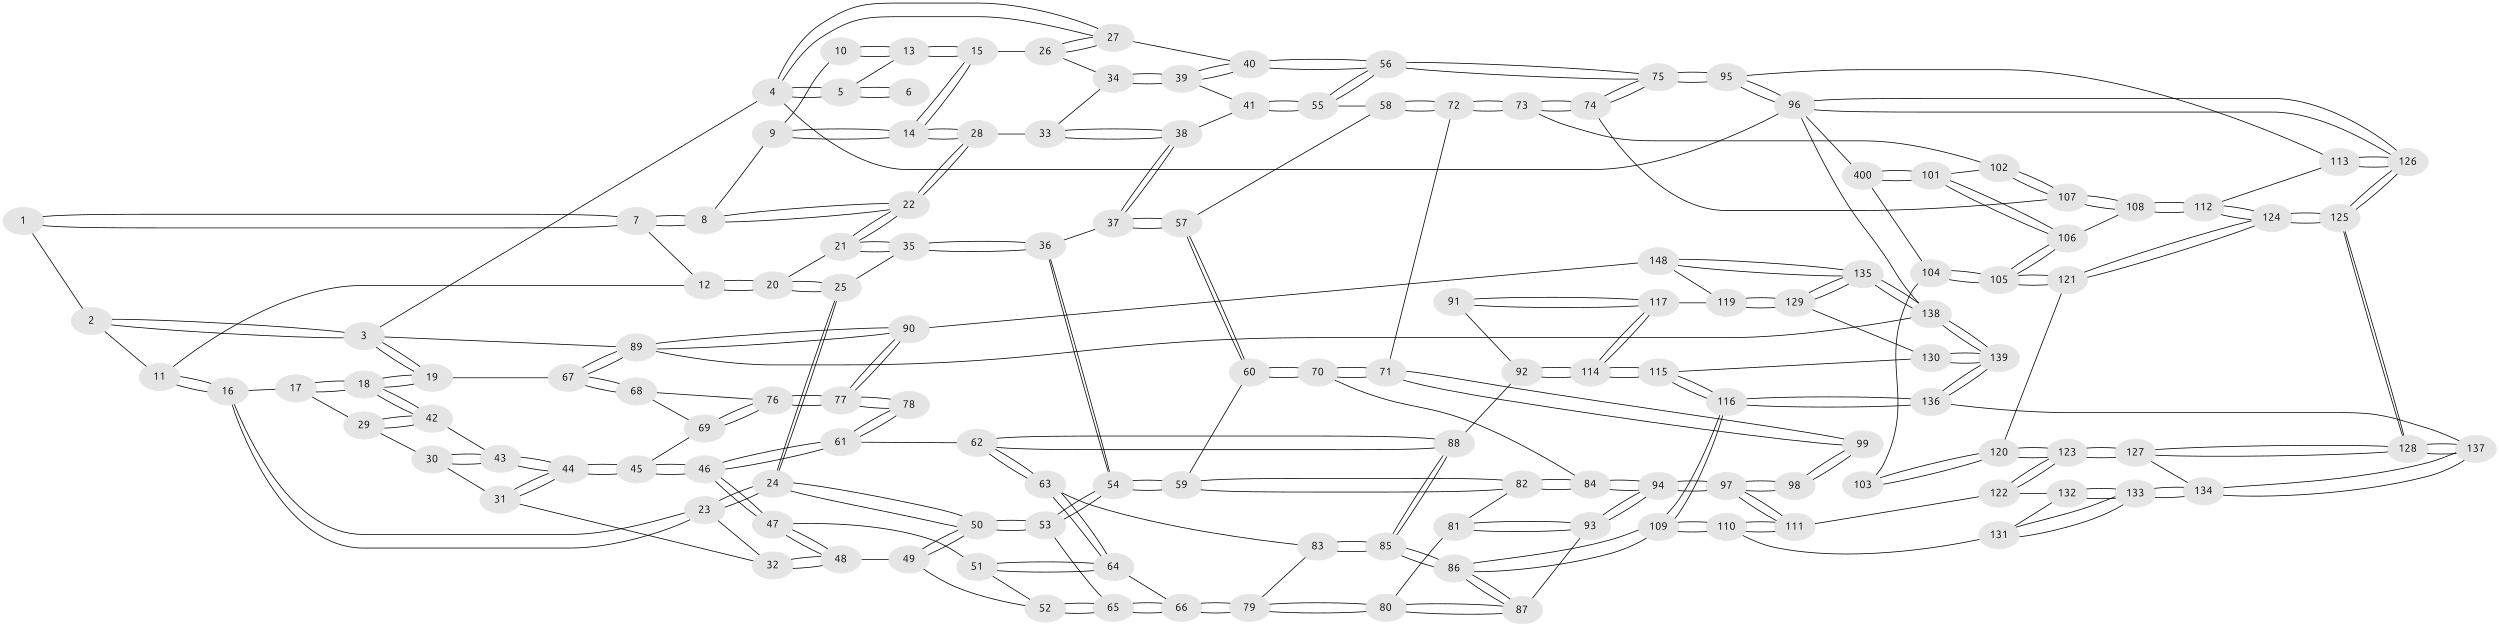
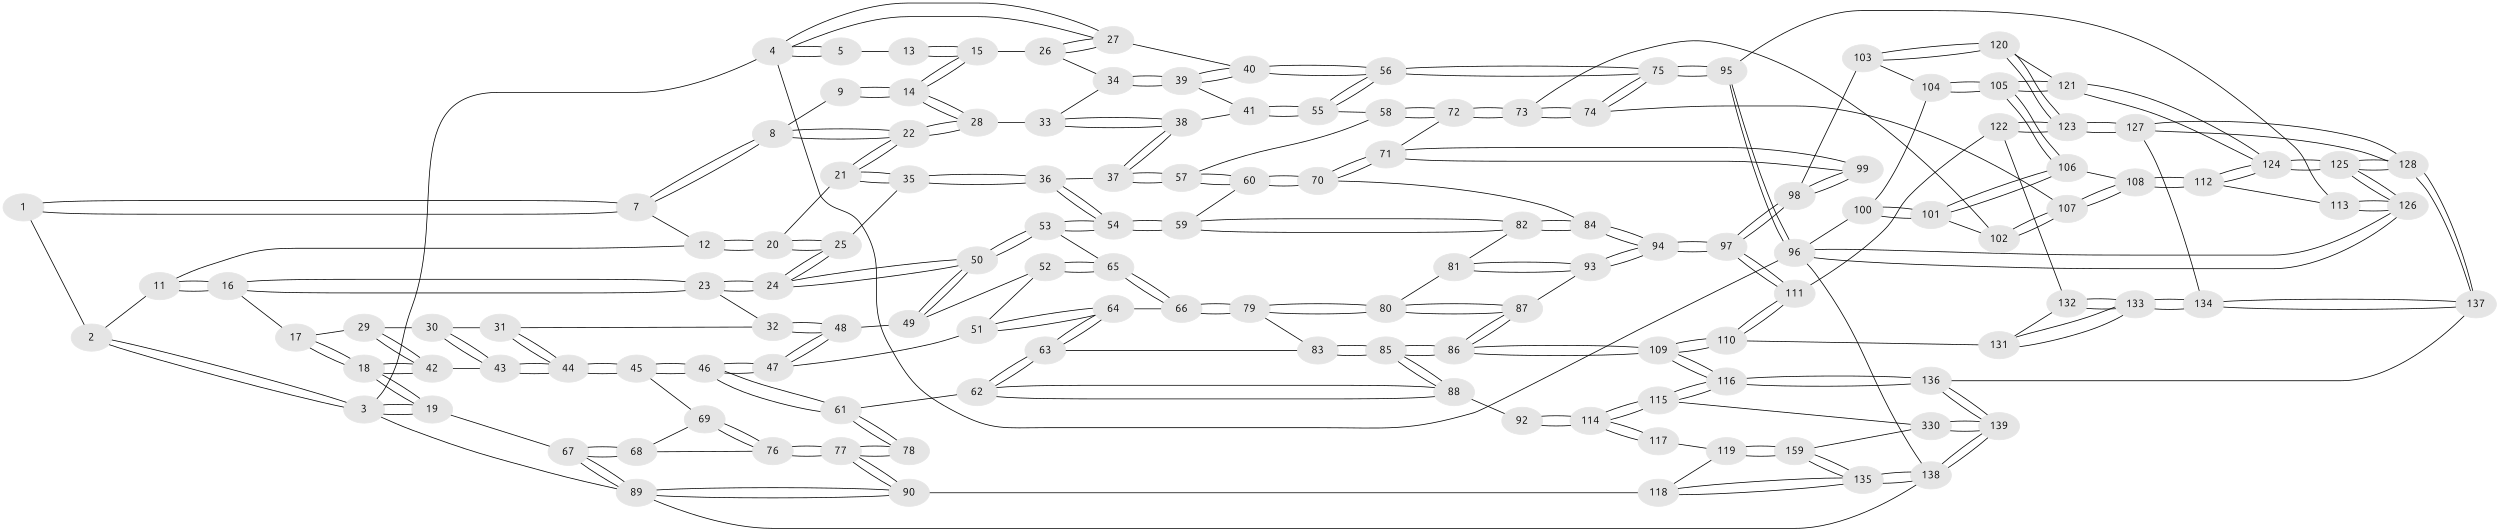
node "10": removed
node "6": removed
edge "103" -- "98": added
node "400": label "400" -> "100"
node "148": label "148" -> "118"
node "91": removed
node "129": label "129" -> "159"
node "130": label "130" -> "330"
